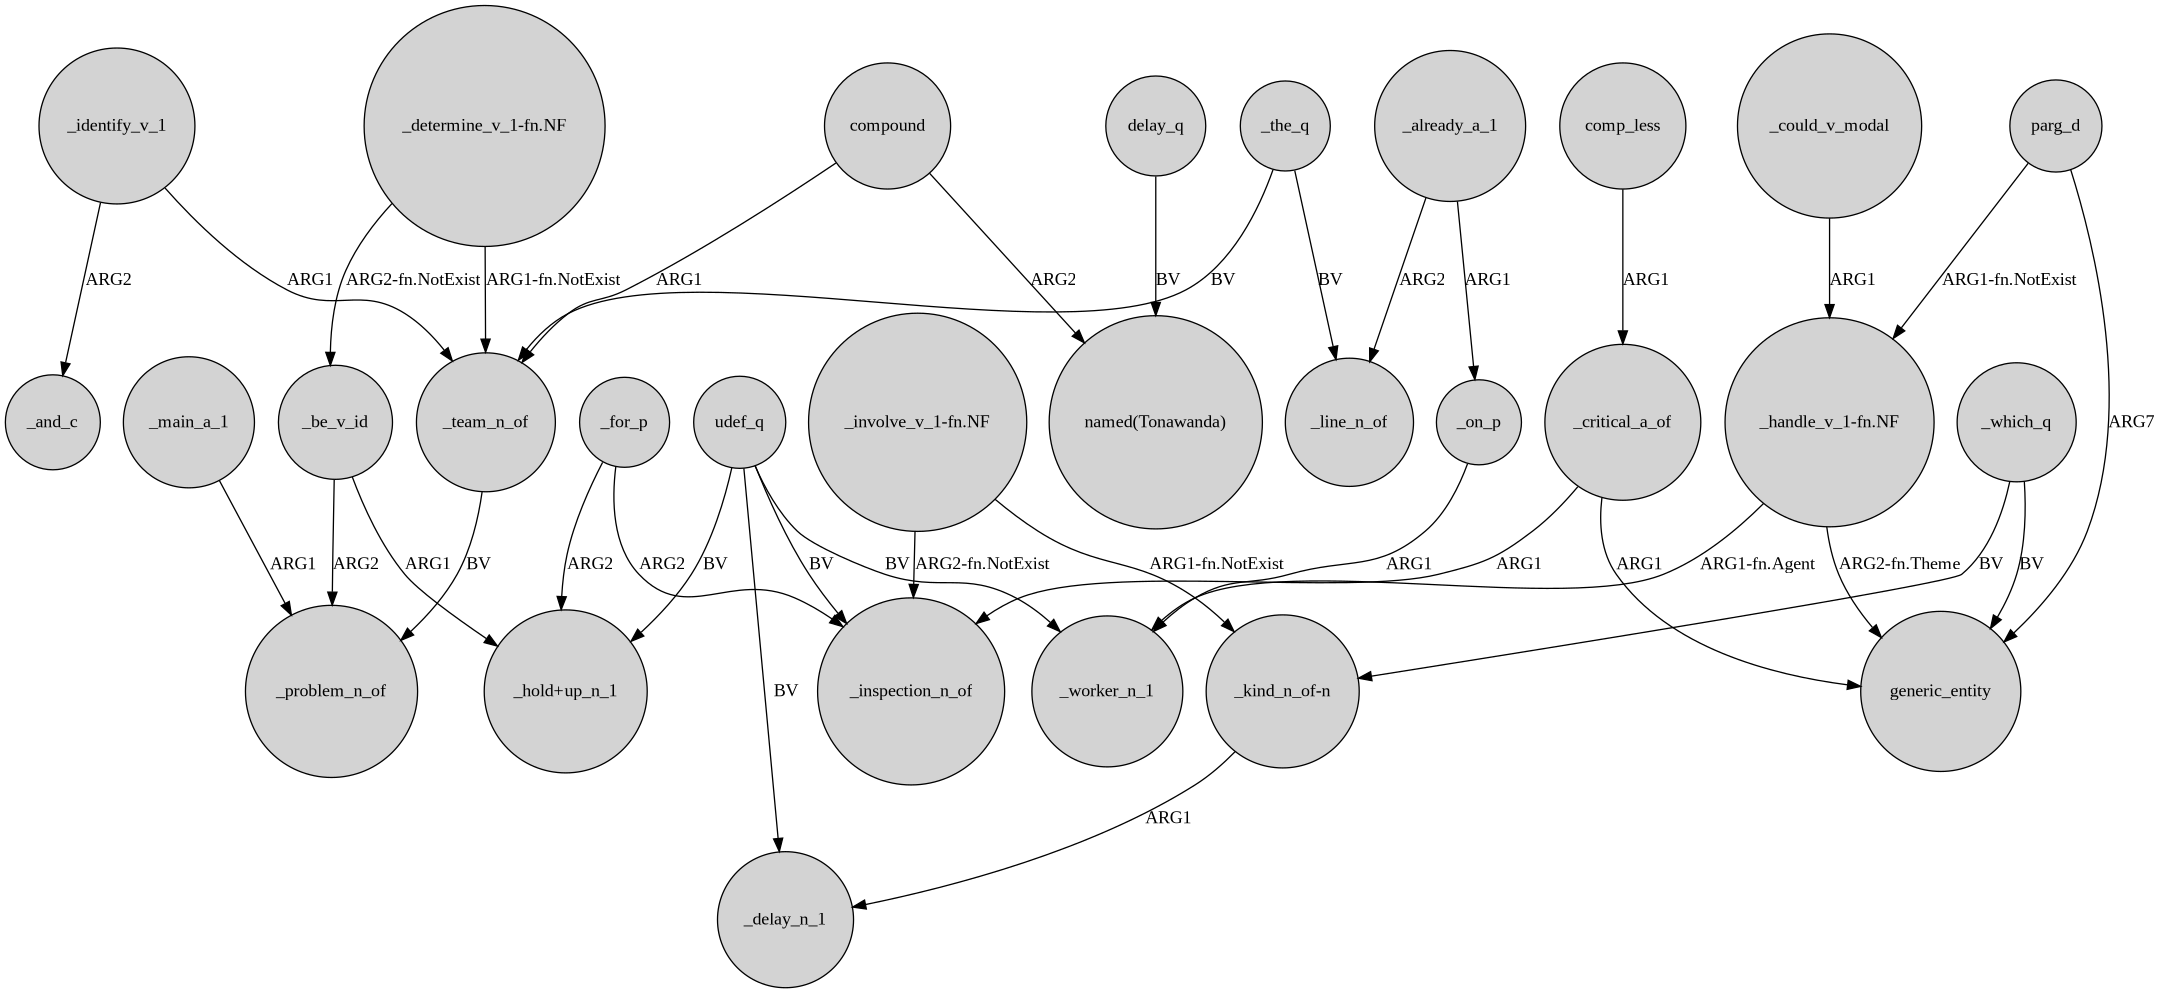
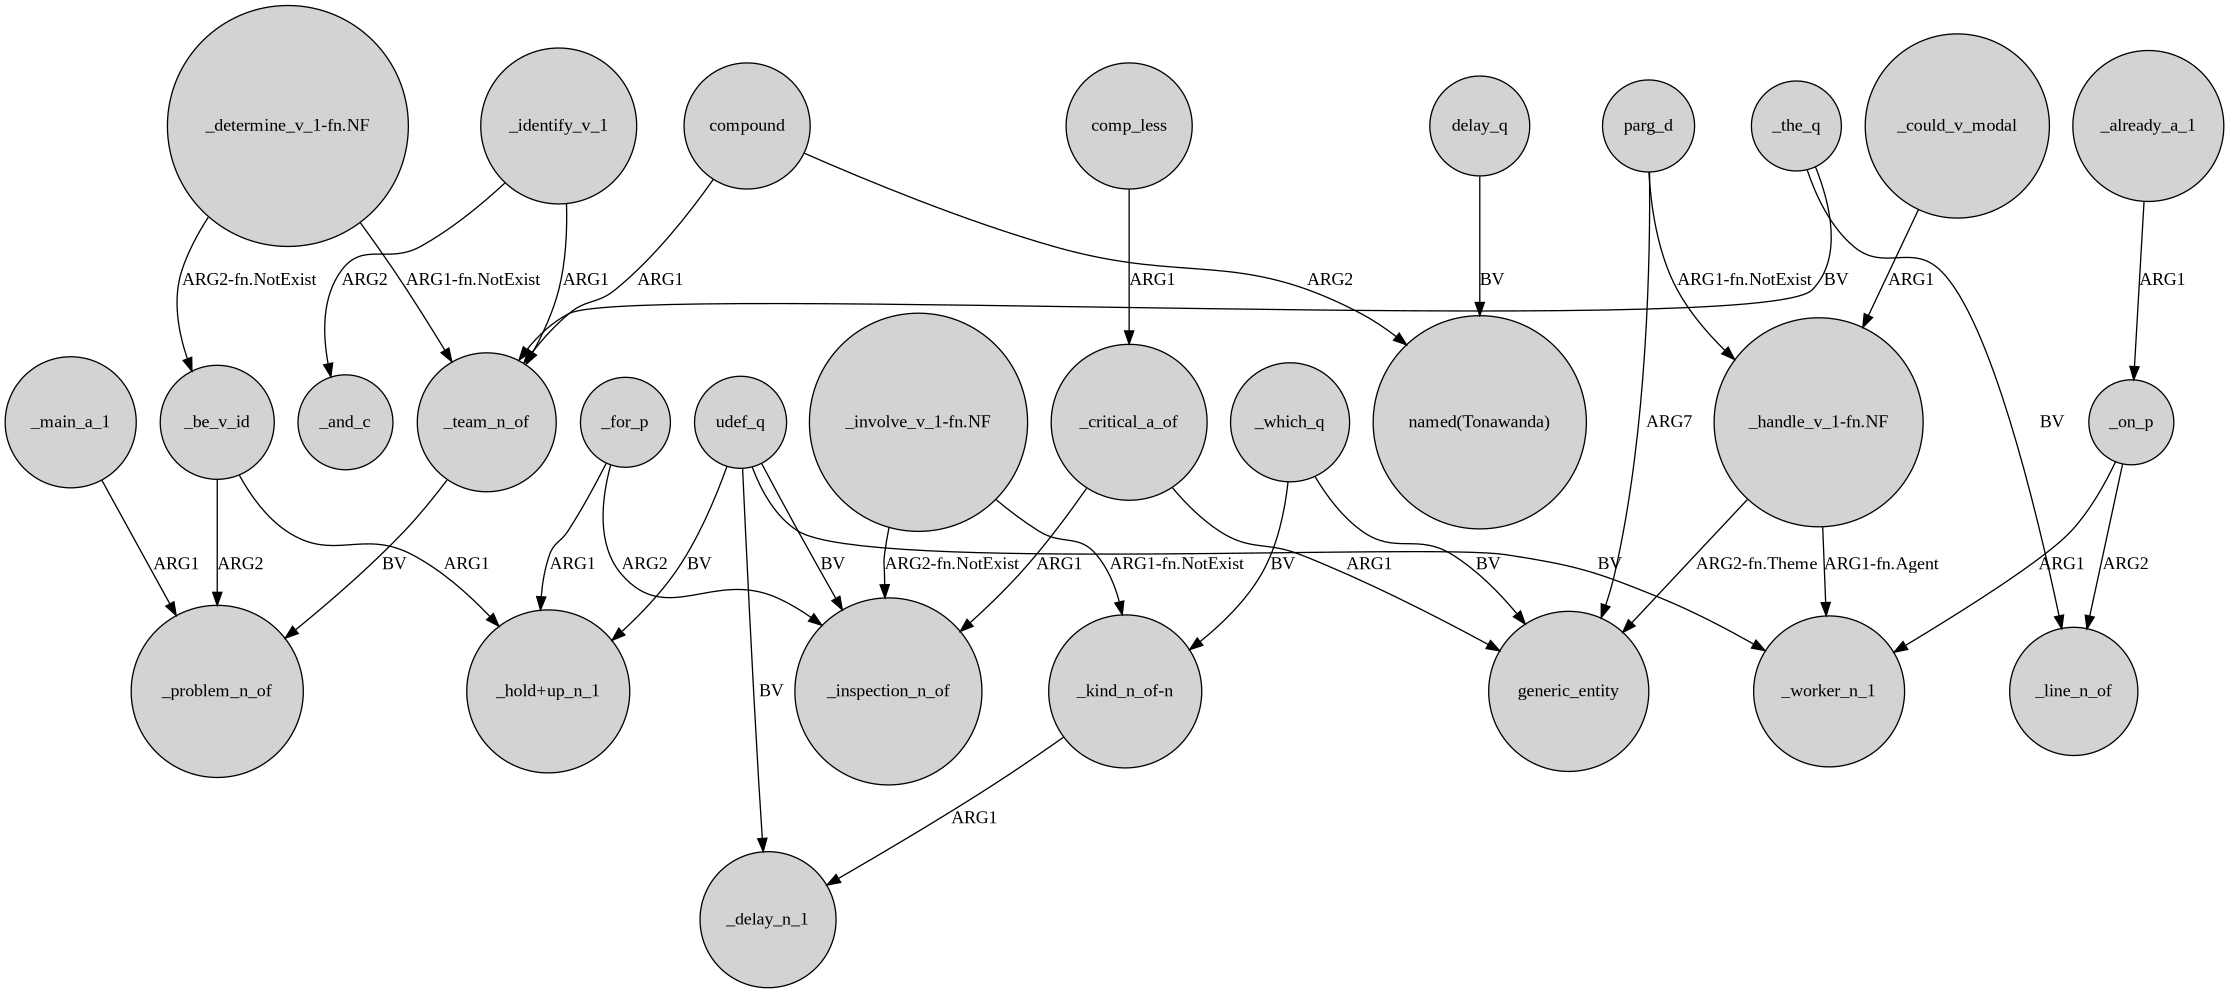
edge "_already_a_1" -> "_line_n_of": now "_on_p" -> "_line_n_of"
edge "_for_p" -> "_hold+up_n_1": label "ARG2" -> "ARG1"
